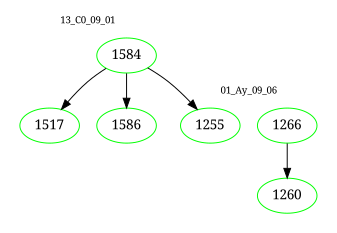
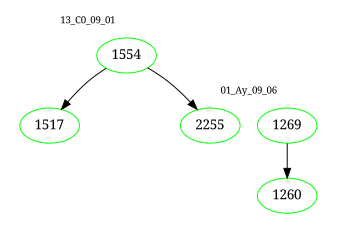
node "1584": label "1584" -> "1554"
node "1586": removed
node "1255": label "1255" -> "2255"
node "1266": label "1266" -> "1269"
